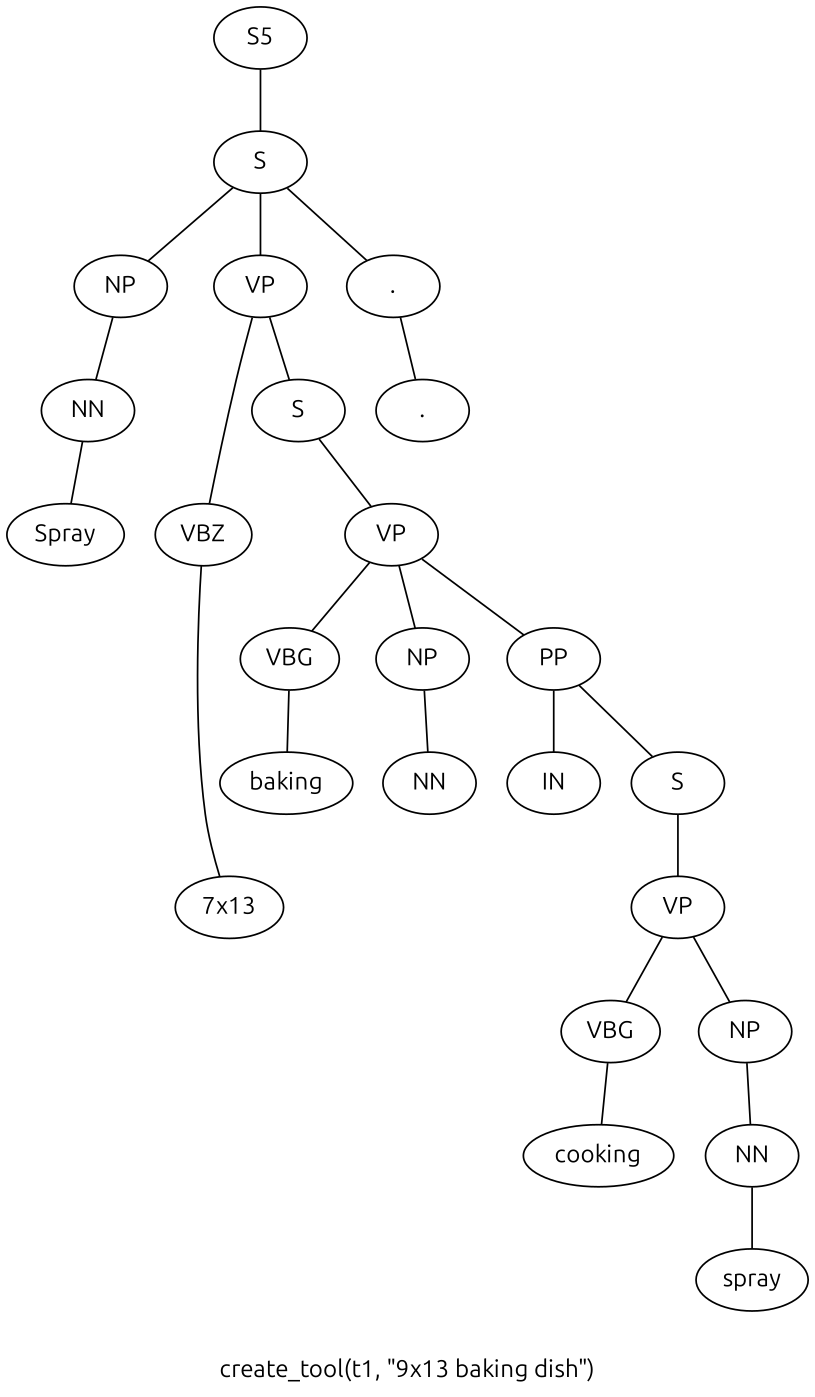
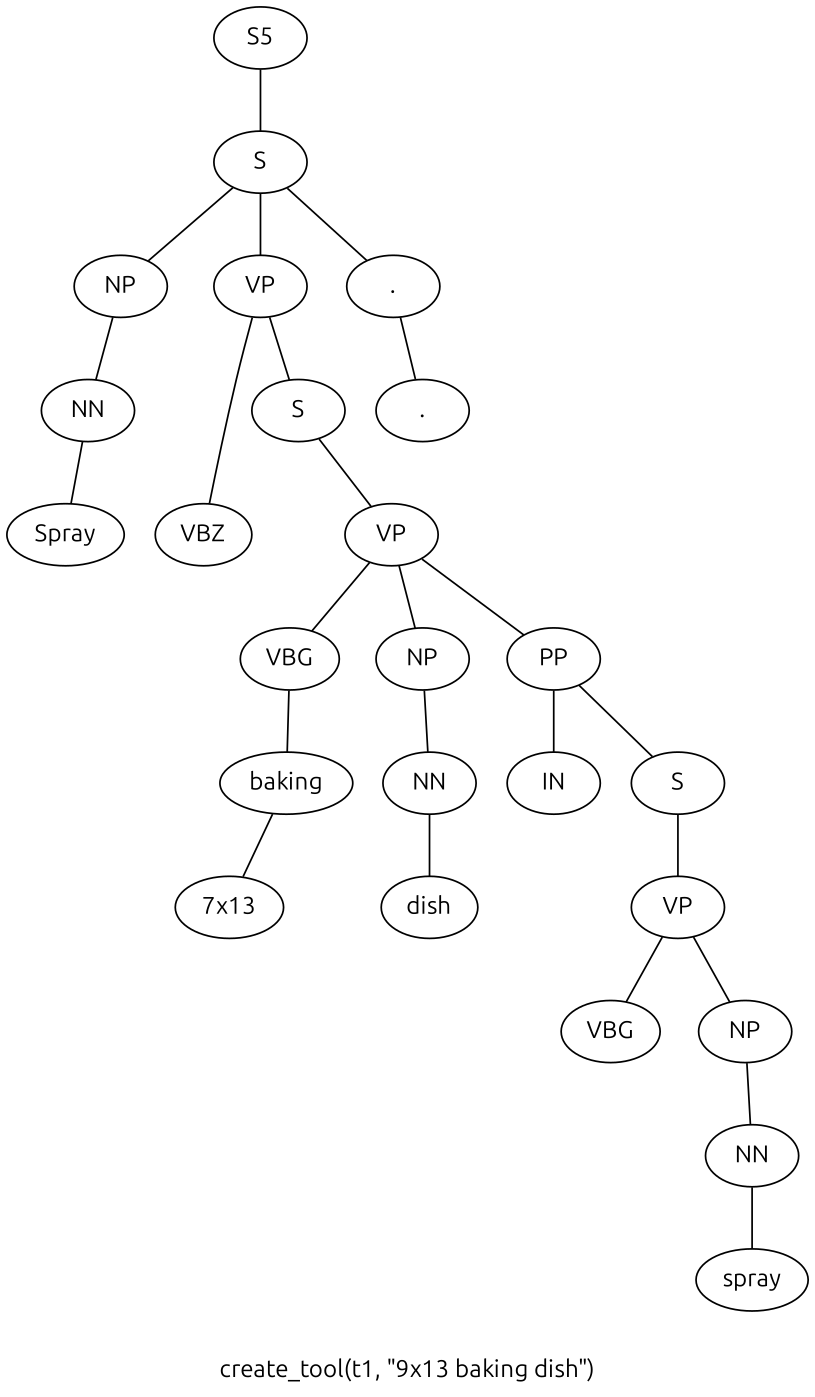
edge "VBZ" -- "7x13": now "baking" -- "7x13"
node "dish": added
node "cooking": removed
